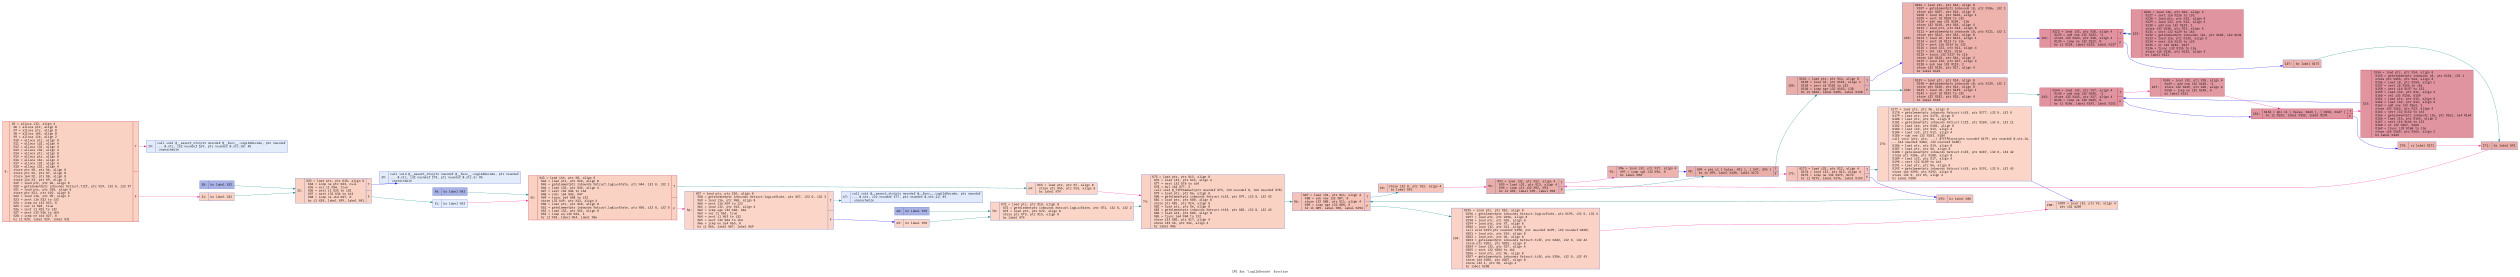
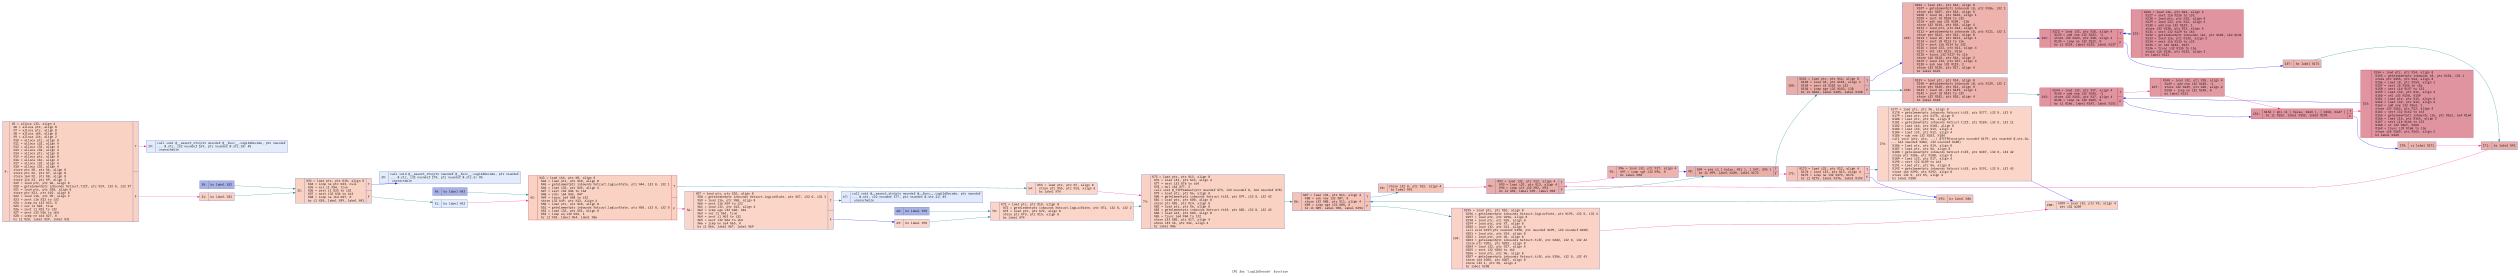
node "4:": color #b70d28ff -> #3d50c3ff
